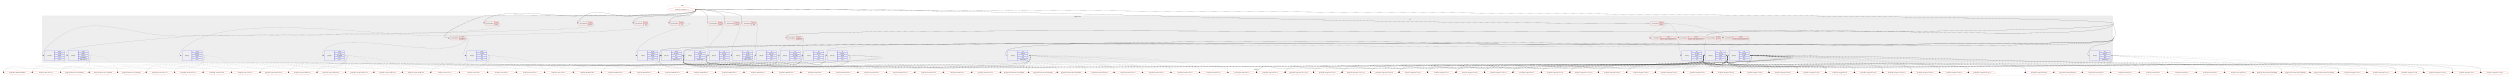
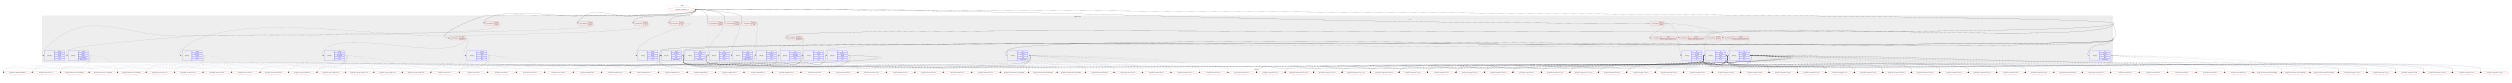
node "portage://dev-lang/python-3.10.15": added
